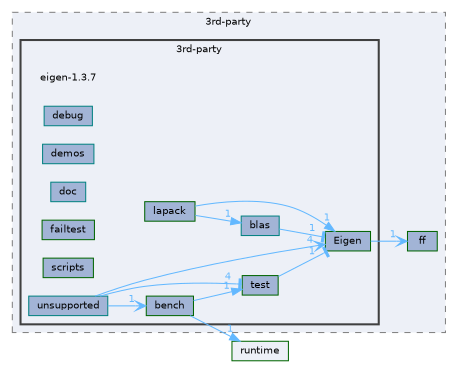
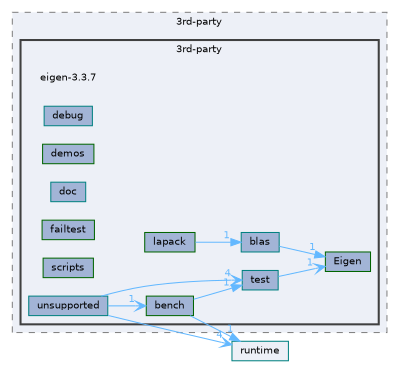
node "eigen-1.3.7": label "eigen-1.3.7" -> "eigen-3.3.7"
node "demos": color teal -> darkgreen
edge "lapack" -> "Eigen": removed
edge "blas" -> "Eigen": arrowhead tee -> normal
node "ff": removed
edge "test" -> "Eigen": arrowhead tee -> vee
edge "unsupported" -> "Eigen": now "unsupported" -> "runtime"
edge "unsupported" -> "test": arrowhead tee -> vee
node "test": color darkgreen -> teal
node "runtime": color darkgreen -> teal
